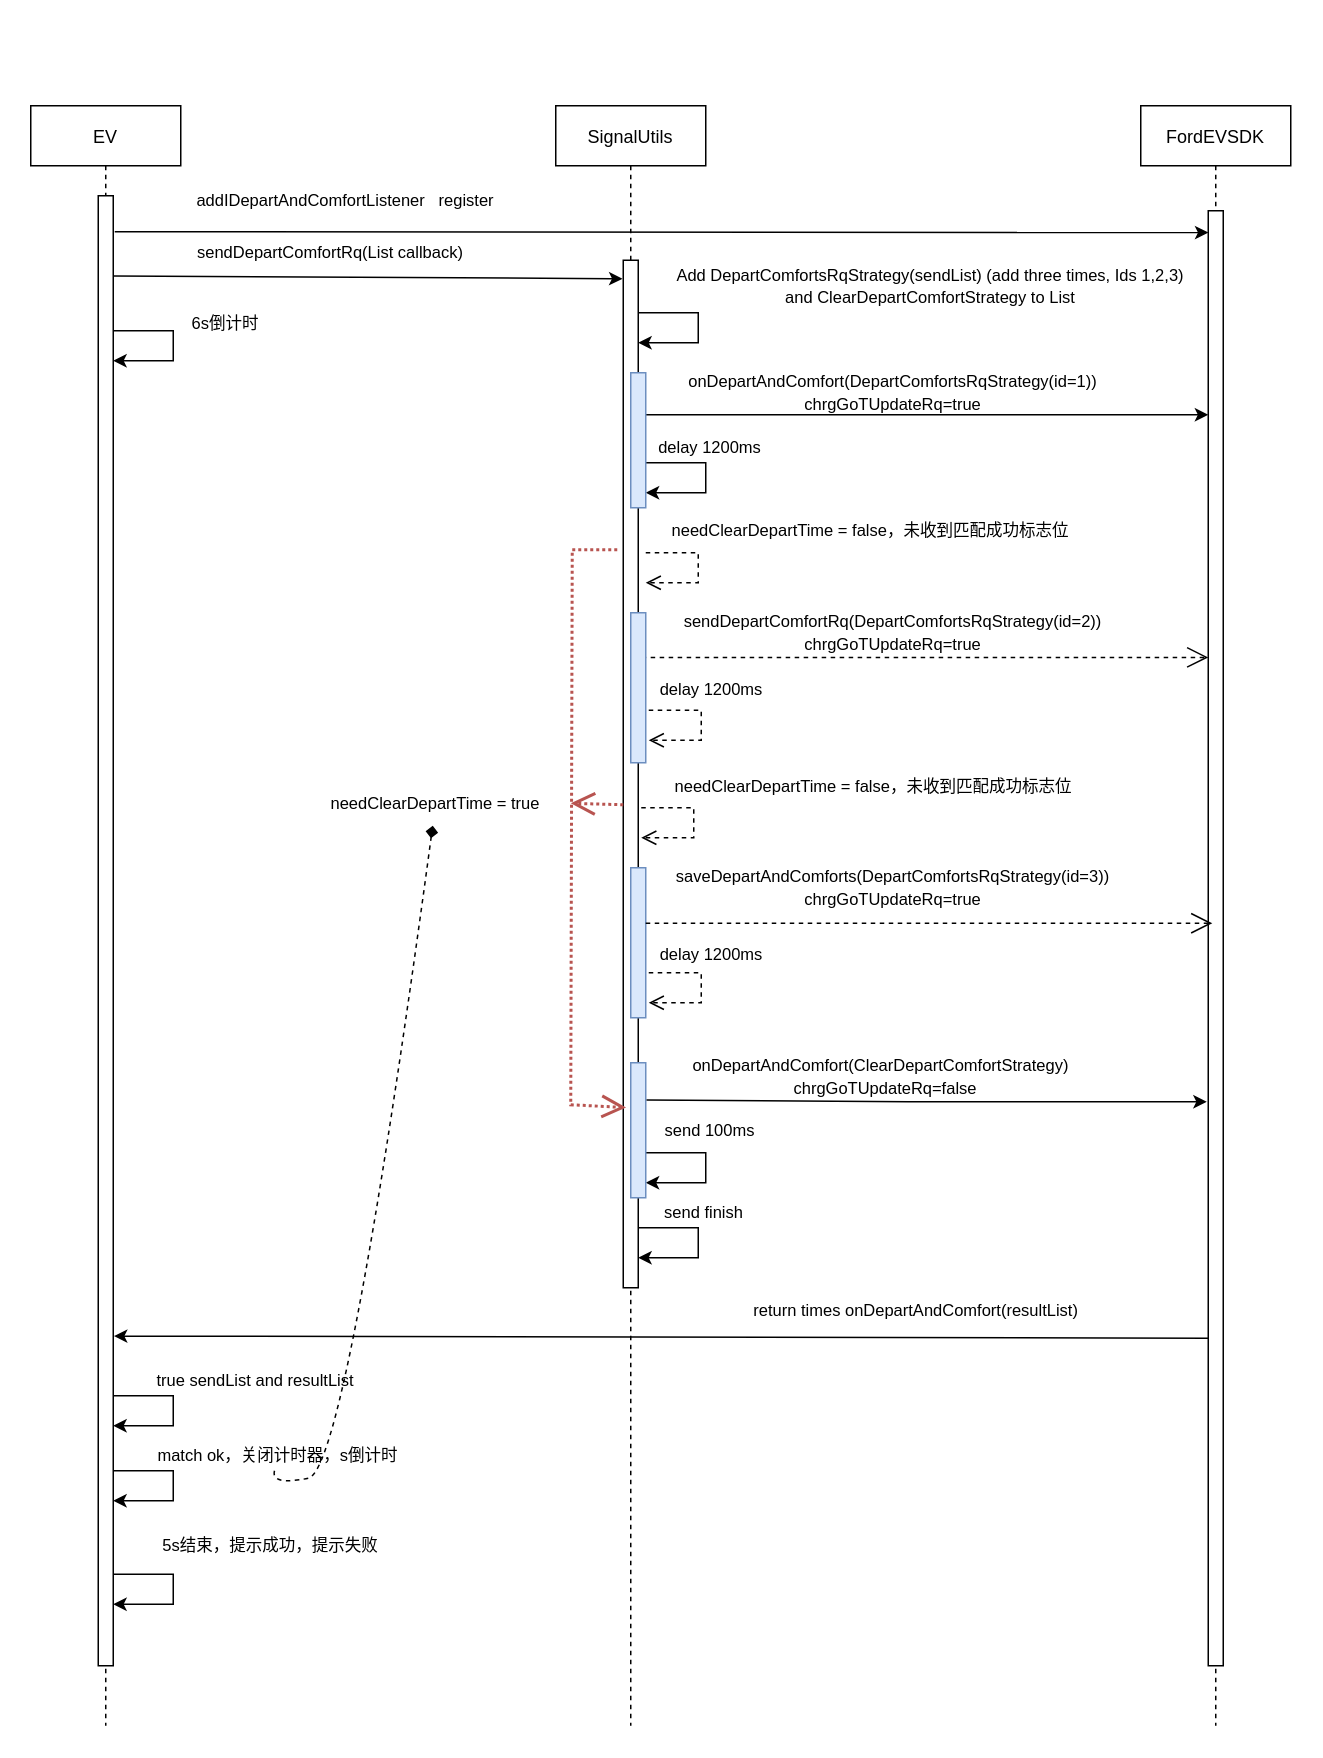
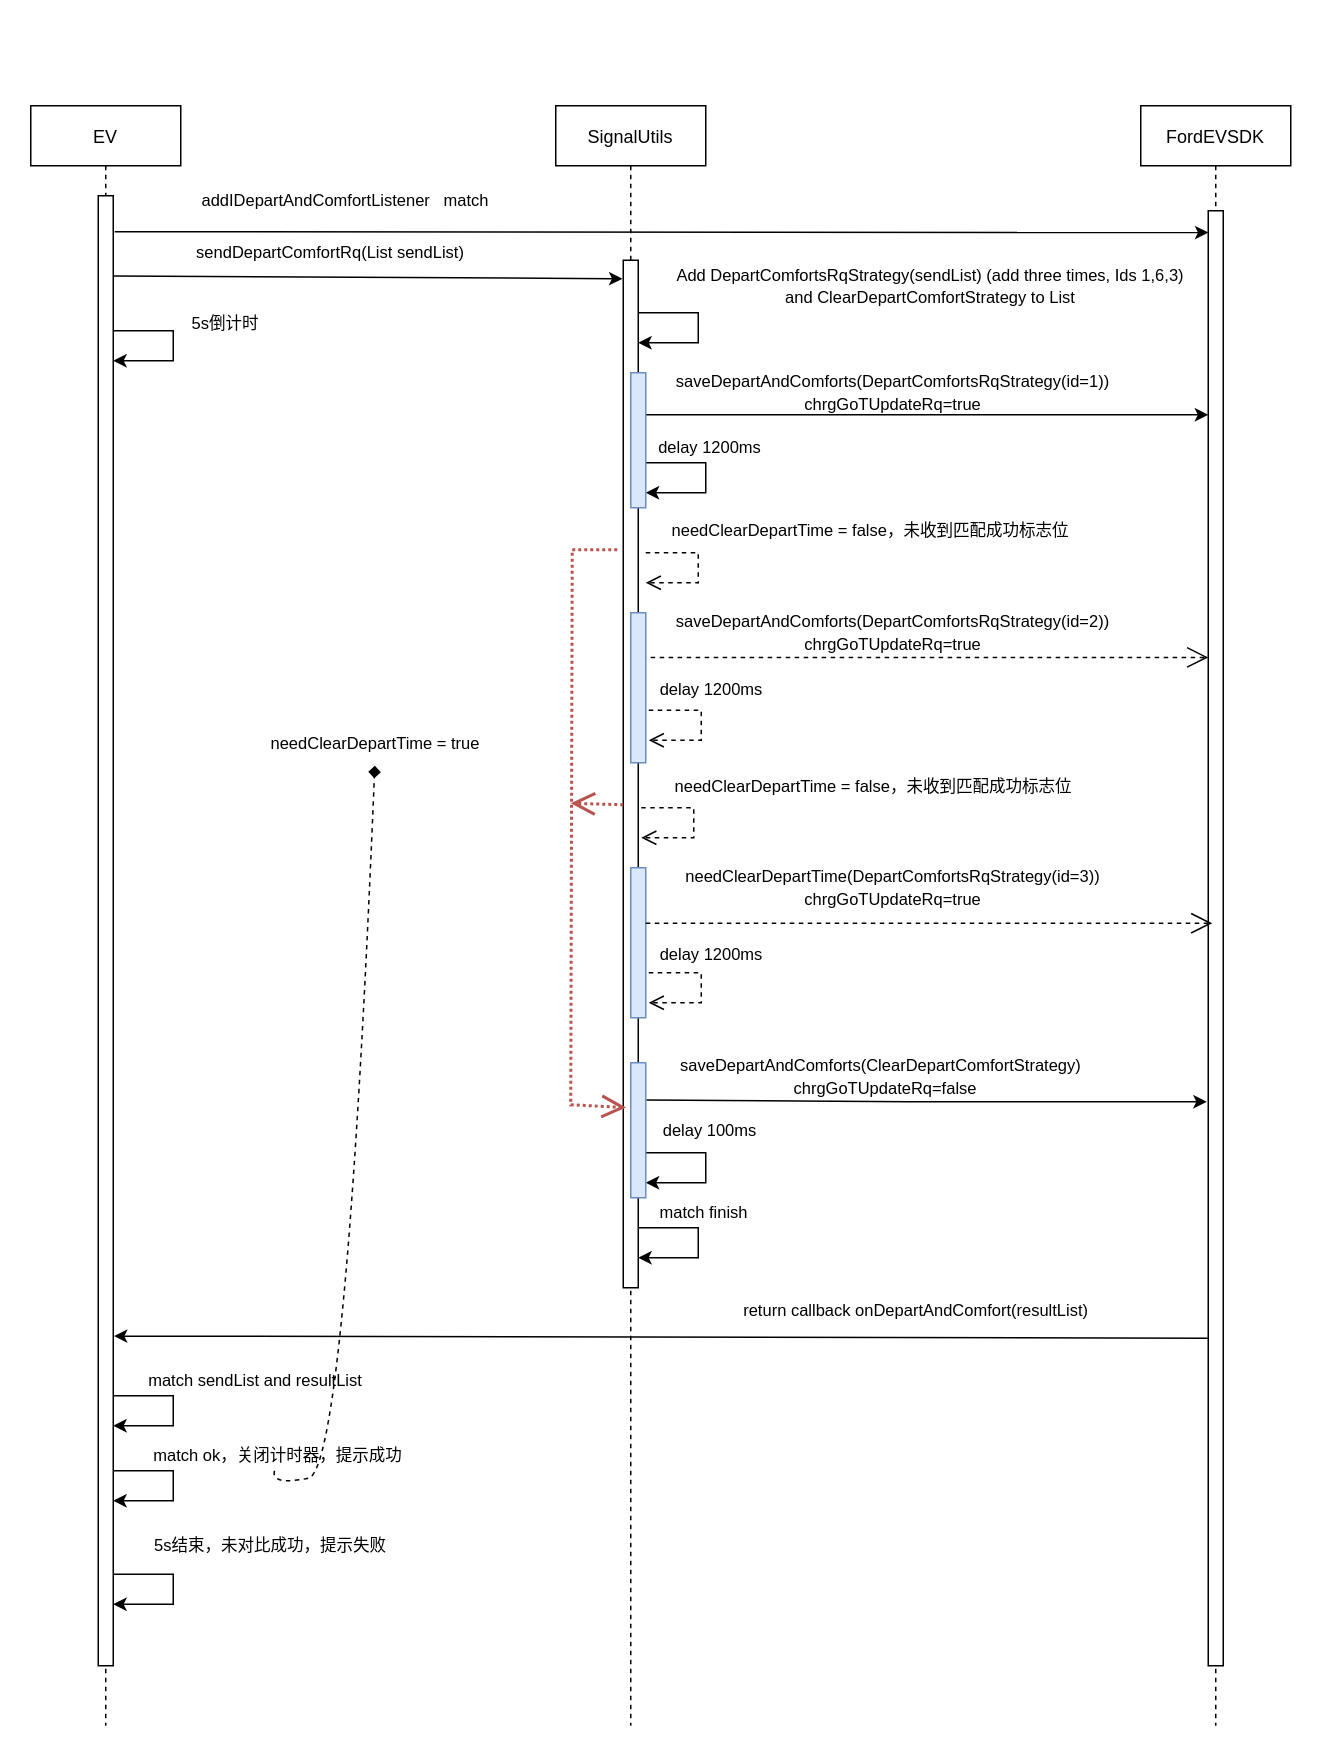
node "addIDepartAndComfortListener register": label "addIDepartAndComfortListener register" -> "addIDepartAndComfortListener match"
node "sendDepartComfortRq(List callback)": label "sendDepartComfortRq(List callback)" -> "sendDepartComfortRq(List sendList)"
node "Add DepartComfortsRqStrategy(sendList) (add three times, Ids 1,2,3) and ClearDepartComfortStrategy to List": label "Add DepartComfortsRqStrategy(sendList) (add three times, Ids 1,2,3) and ClearDepartComfortStrategy to List" -> "Add DepartComfortsRqStrategy(sendList) (add three times, Ids 1,6,3) and ClearDepartComfortStrategy to List"
node "6s倒计时": label "6s倒计时" -> "5s倒计时"
node "onDepartAndComfort(DepartComfortsRqStrategy(id=1)) chrgGoTUpdateRq=true": label "onDepartAndComfort(DepartComfortsRqStrategy(id=1)) chrgGoTUpdateRq=true" -> "saveDepartAndComforts(DepartComfortsRqStrategy(id=1)) chrgGoTUpdateRq=true"
node "sendDepartComfortRq(DepartComfortsRqStrategy(id=2)) chrgGoTUpdateRq=true": label "sendDepartComfortRq(DepartComfortsRqStrategy(id=2)) chrgGoTUpdateRq=true" -> "saveDepartAndComforts(DepartComfortsRqStrategy(id=2)) chrgGoTUpdateRq=true"
node "needClearDepartTime = true": moved (436, 803) -> (376, 743)
node "saveDepartAndComforts(DepartComfortsRqStrategy(id=3)) chrgGoTUpdateRq=true": label "saveDepartAndComforts(DepartComfortsRqStrategy(id=3)) chrgGoTUpdateRq=true" -> "needClearDepartTime(DepartComfortsRqStrategy(id=3)) chrgGoTUpdateRq=true"
node "onDepartAndComfort(ClearDepartComfortStrategy) chrgGoTUpdateRq=false": label "onDepartAndComfort(ClearDepartComfortStrategy) chrgGoTUpdateRq=false" -> "saveDepartAndComforts(ClearDepartComfortStrategy) chrgGoTUpdateRq=false"
node "send 100ms": label "send 100ms" -> "delay 100ms"
node "send finish": label "send finish" -> "match finish"
node "return times onDepartAndComfort(resultList)": label "return times onDepartAndComfort(resultList)" -> "return callback onDepartAndComfort(resultList)"
node "true sendList and resultList": label "true sendList and resultList" -> "match sendList and resultList"
node "match ok，关闭计时器，s倒计时": label "match ok，关闭计时器，s倒计时" -> "match ok，关闭计时器，提示成功"
node "5s结束，提示成功，提示失败": label "5s结束，提示成功，提示失败" -> "5s结束，未对比成功，提示失败"
